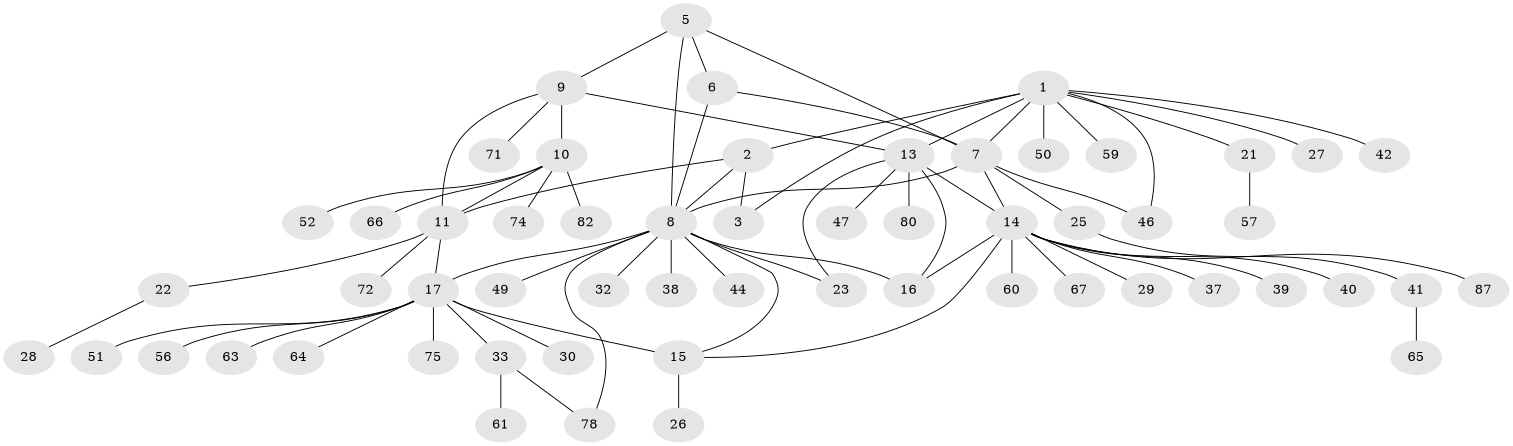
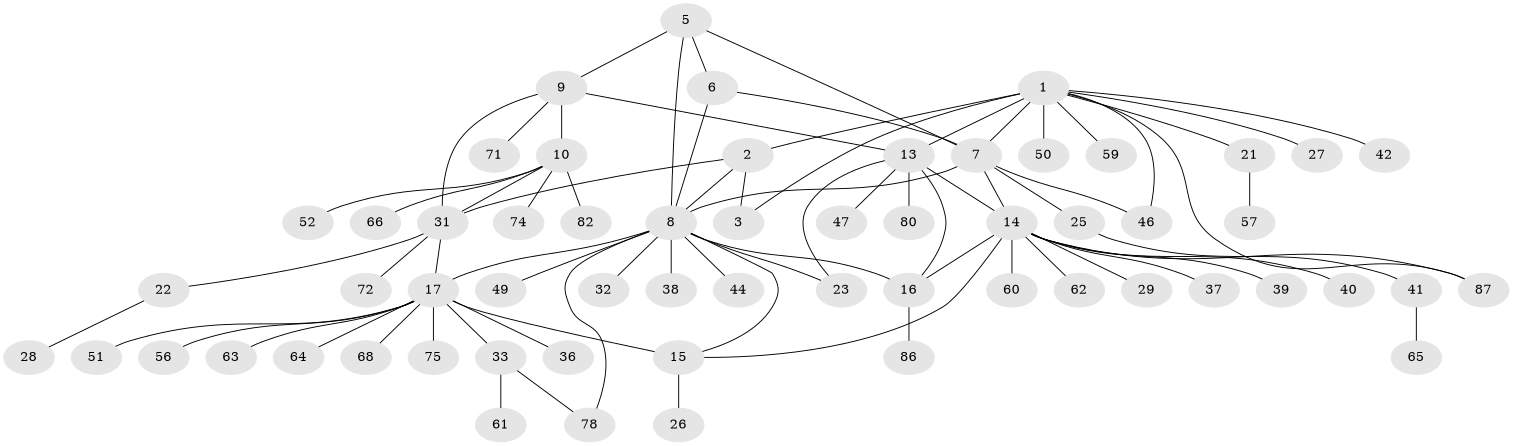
node "11": label "11" -> "31"
edge "1" -- "87": added
node "67": label "67" -> "62"
node "68": added
node "30": label "30" -> "36"
node "86": added
